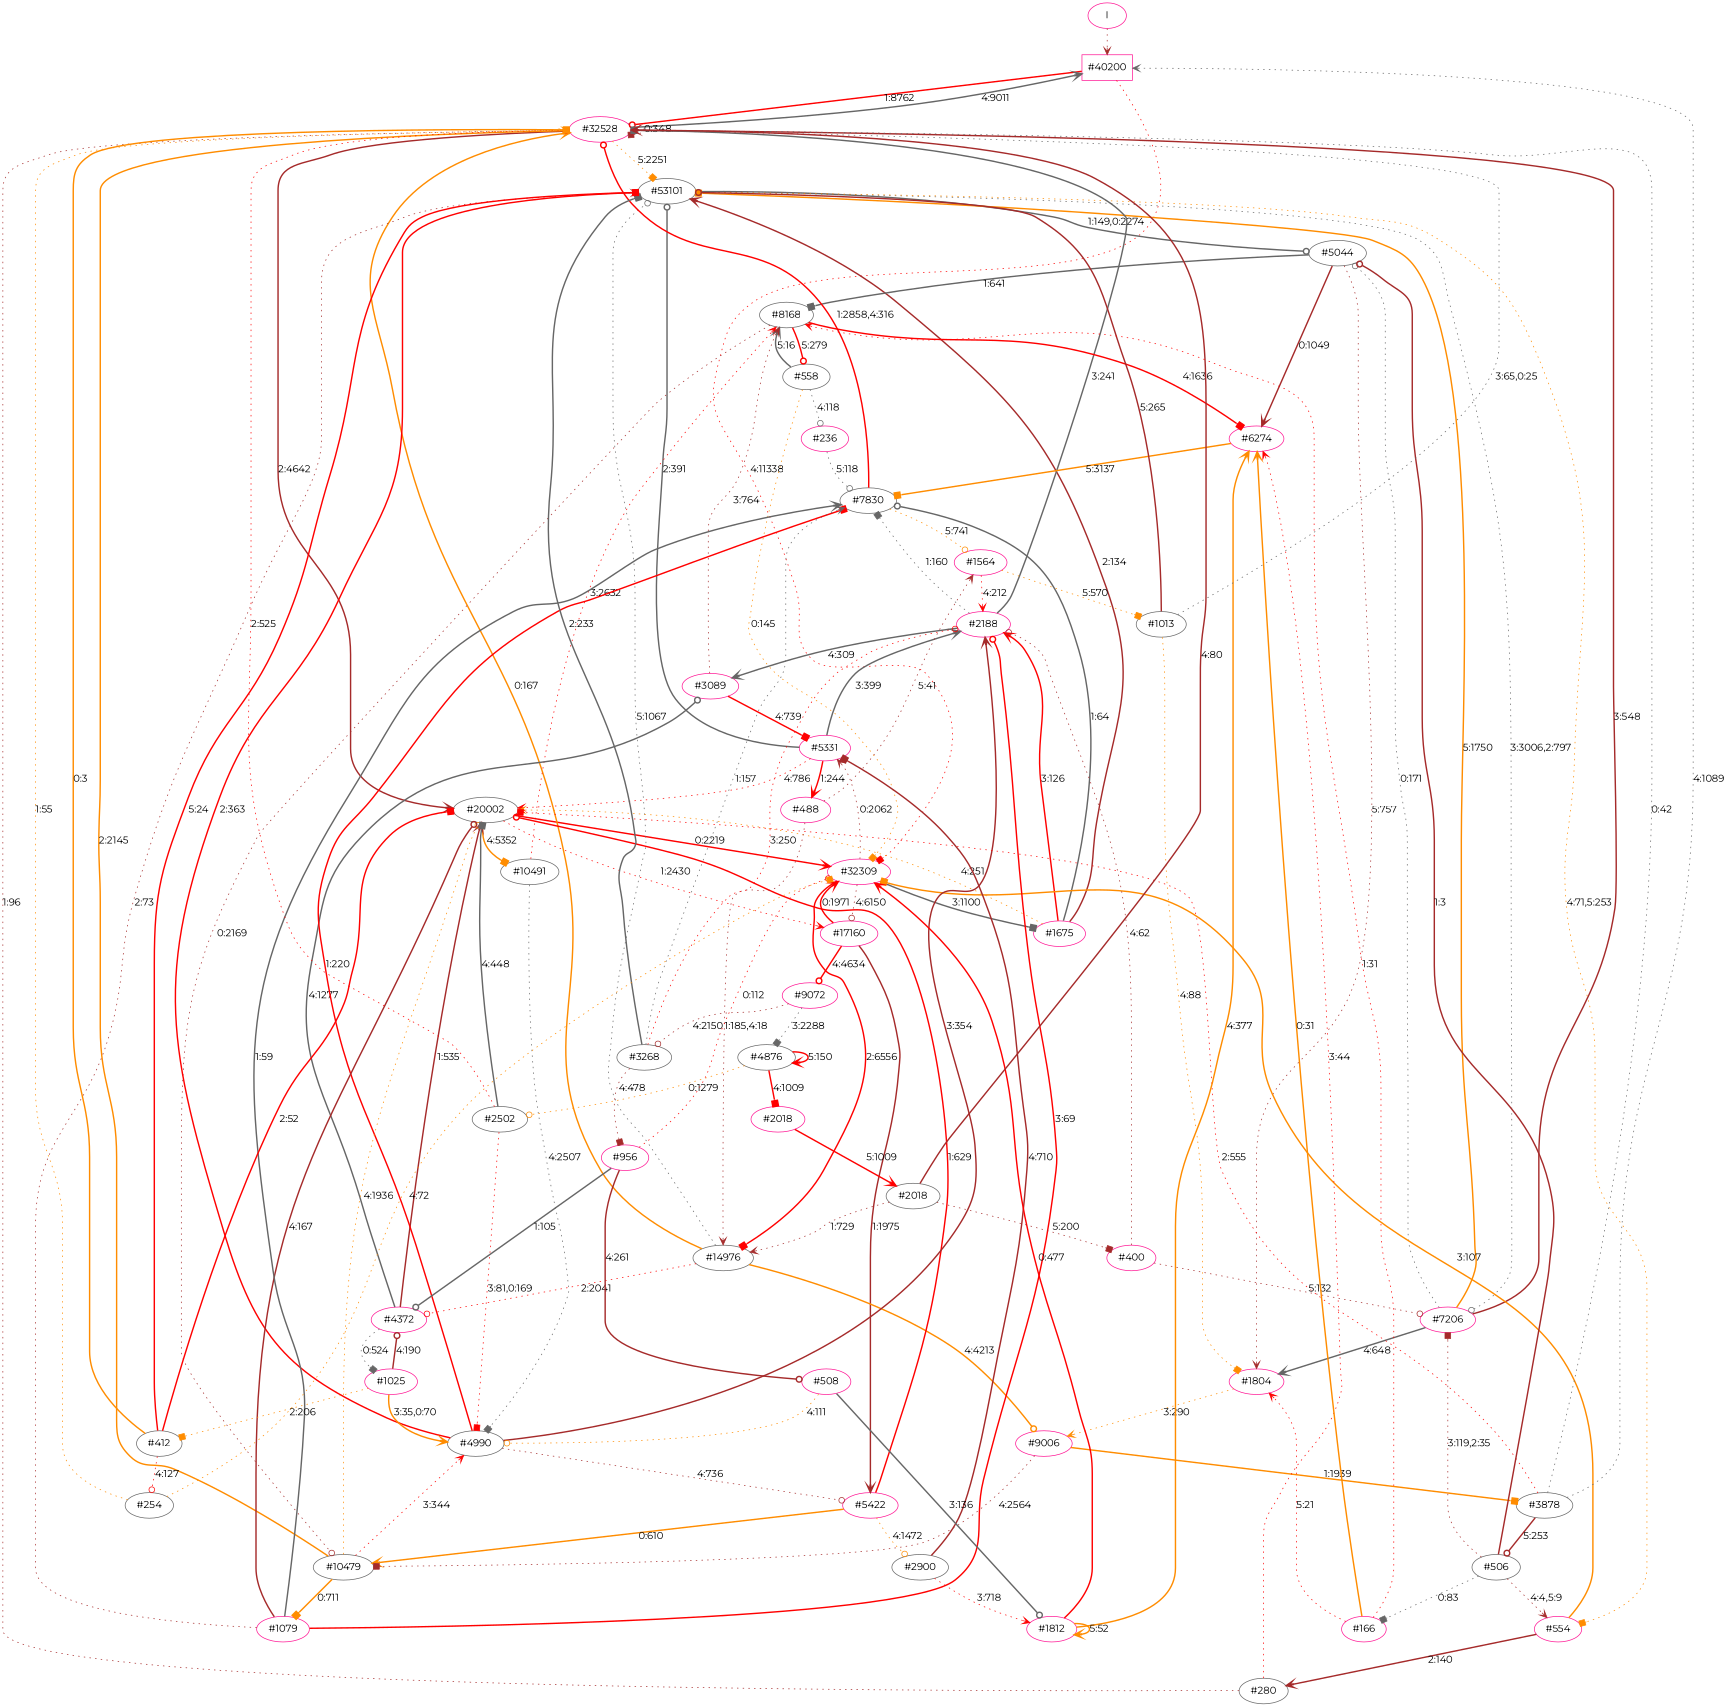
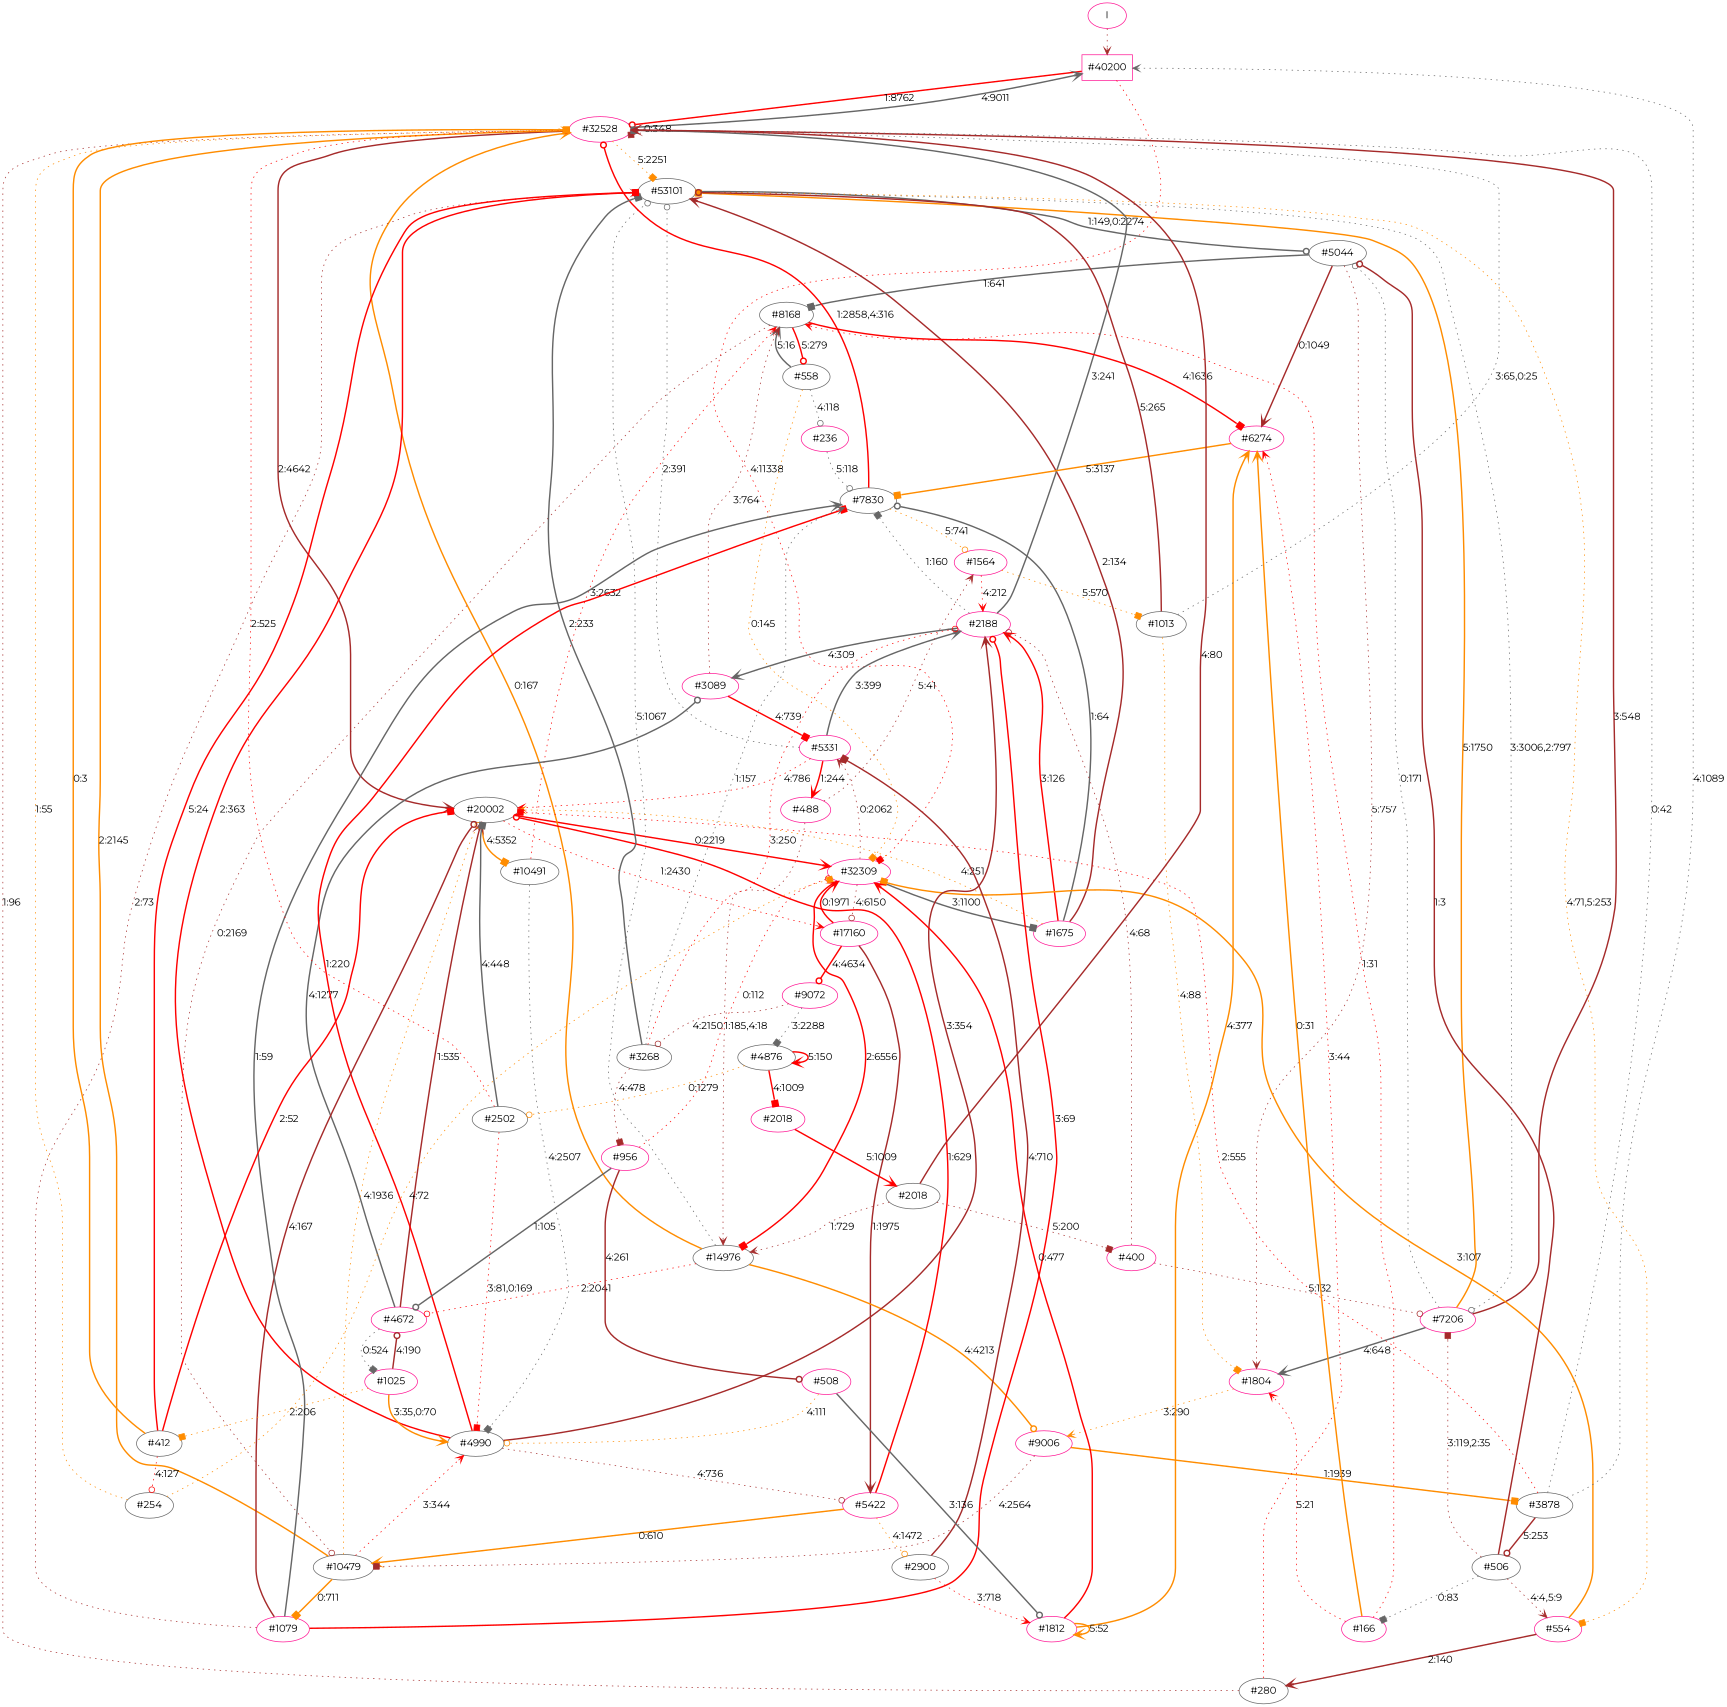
edge "#5331" -> "#53101": style bold -> dotted
edge "#400" -> "#2188": label "4:62" -> "4:68"
node "#4372": label "#4372" -> "#4672"
